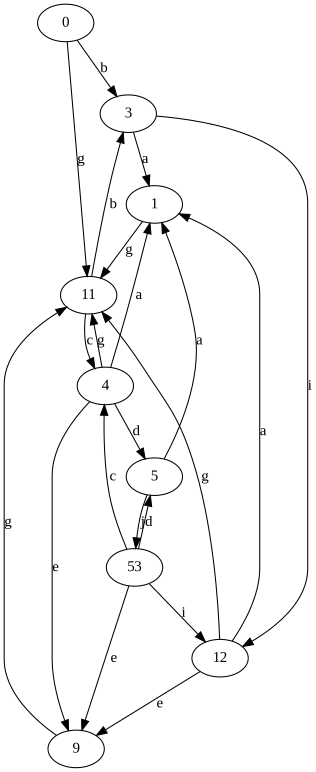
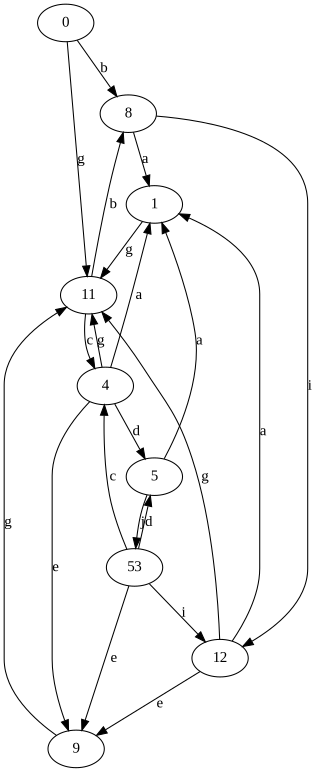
node "3": label "3" -> "8"
